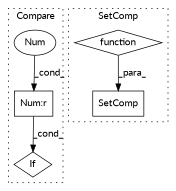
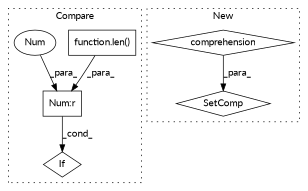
cluster "SetComp": label "SetComp" -> "New"
node "function.len()": added
node "function": label "function" -> "comprehension"
edge "Num" -> "Num:r": label "_cond_" -> "_para_"
node "SetComp": shape box -> diamond
